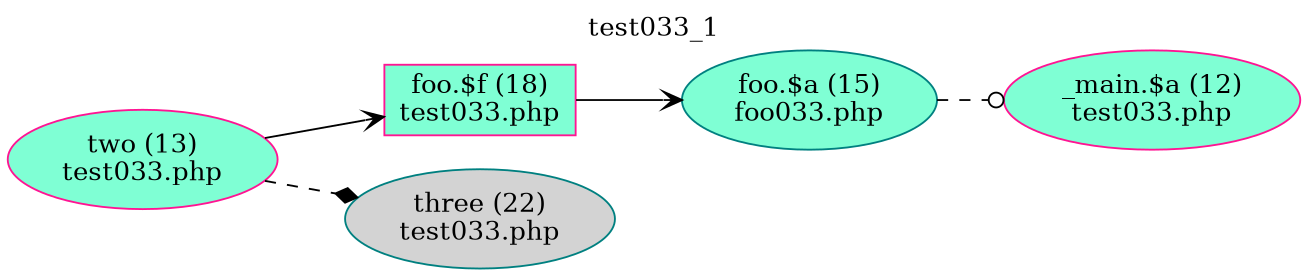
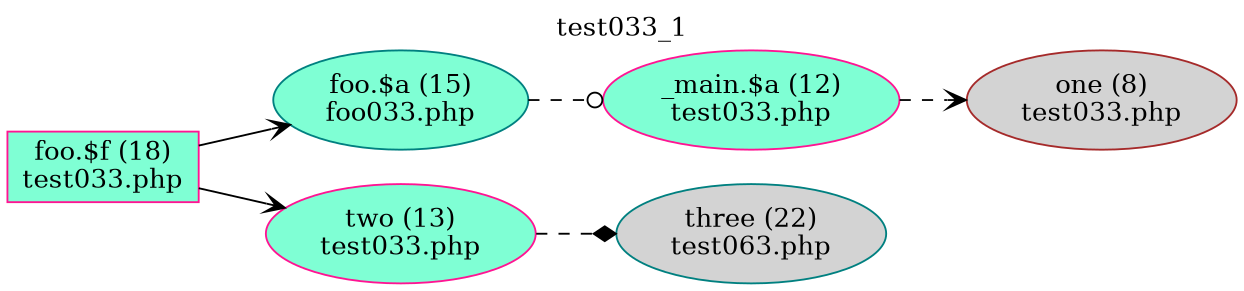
node "one (8) test033.php": added
edge "two (13) test033.php" -> "foo.$f (18) test033.php": reversed
node "three (22) test033.php": label "three (22) test033.php" -> "three (22) test063.php"
